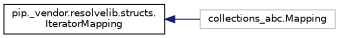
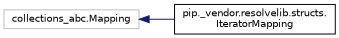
edge "collections_abc.Mapping" -> "pip._vendor.resolvelib.structs. IteratorMapping": reversed
